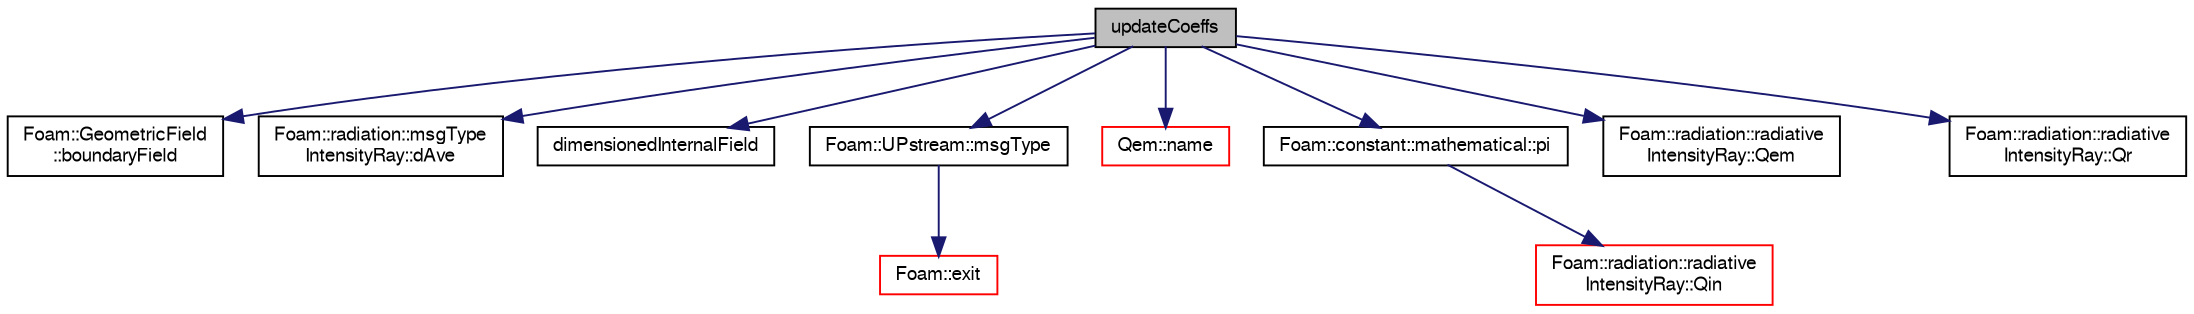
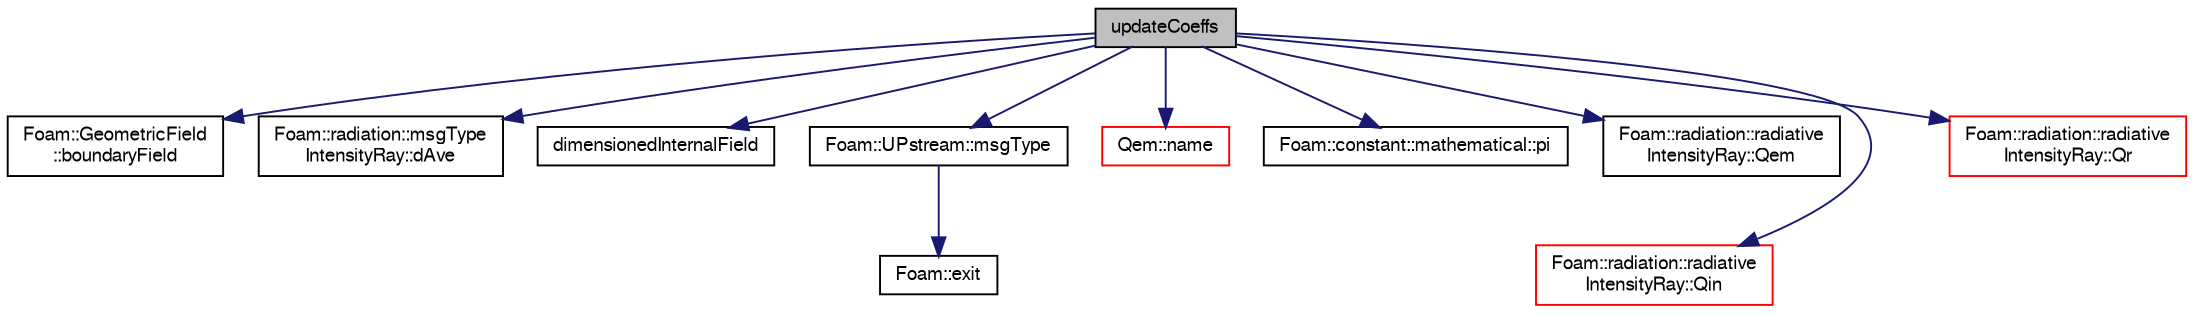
node "Foam::radiation::radiative IntensityRay::Qr": color black -> red
edge "Foam::constant::mathematical::pi" -> "Foam::radiation::radiative IntensityRay::Qin": now "updateCoeffs" -> "Foam::radiation::radiative IntensityRay::Qin"
node "Foam::exit": color red -> black
